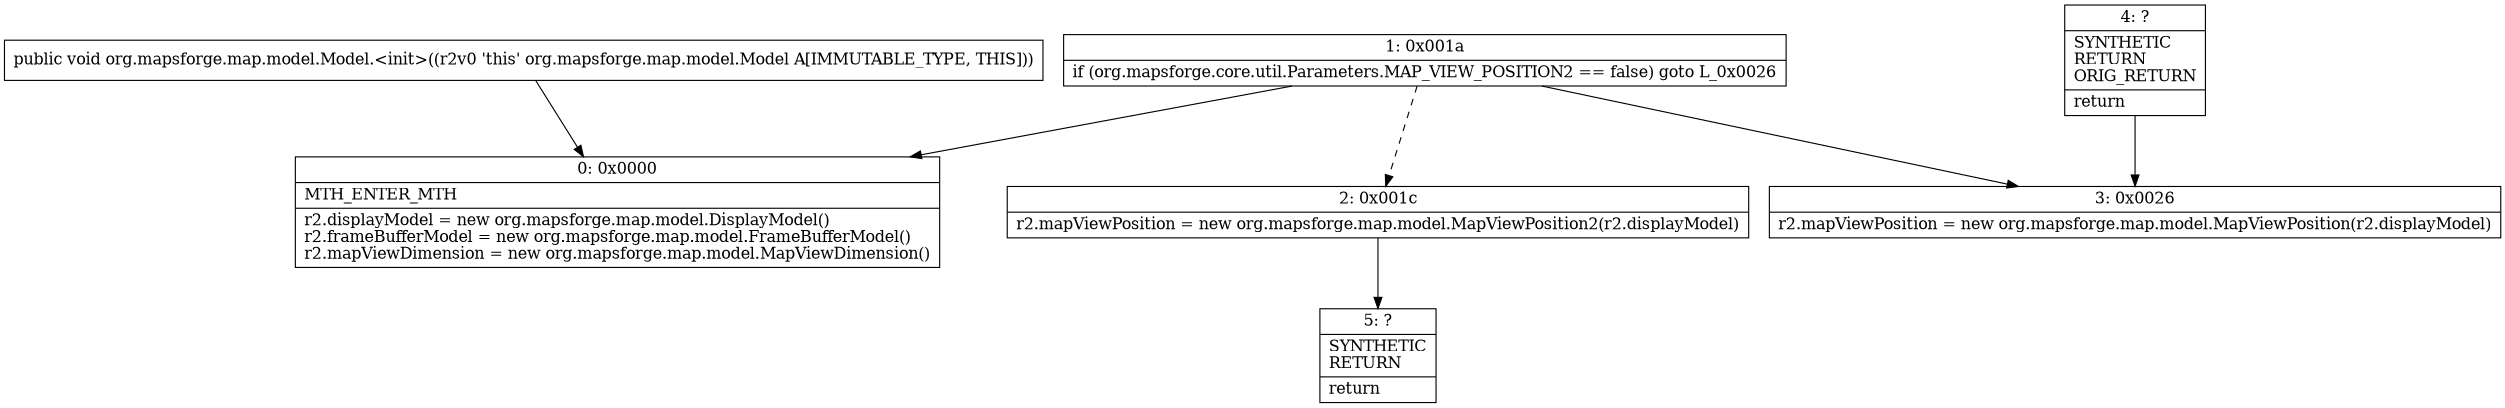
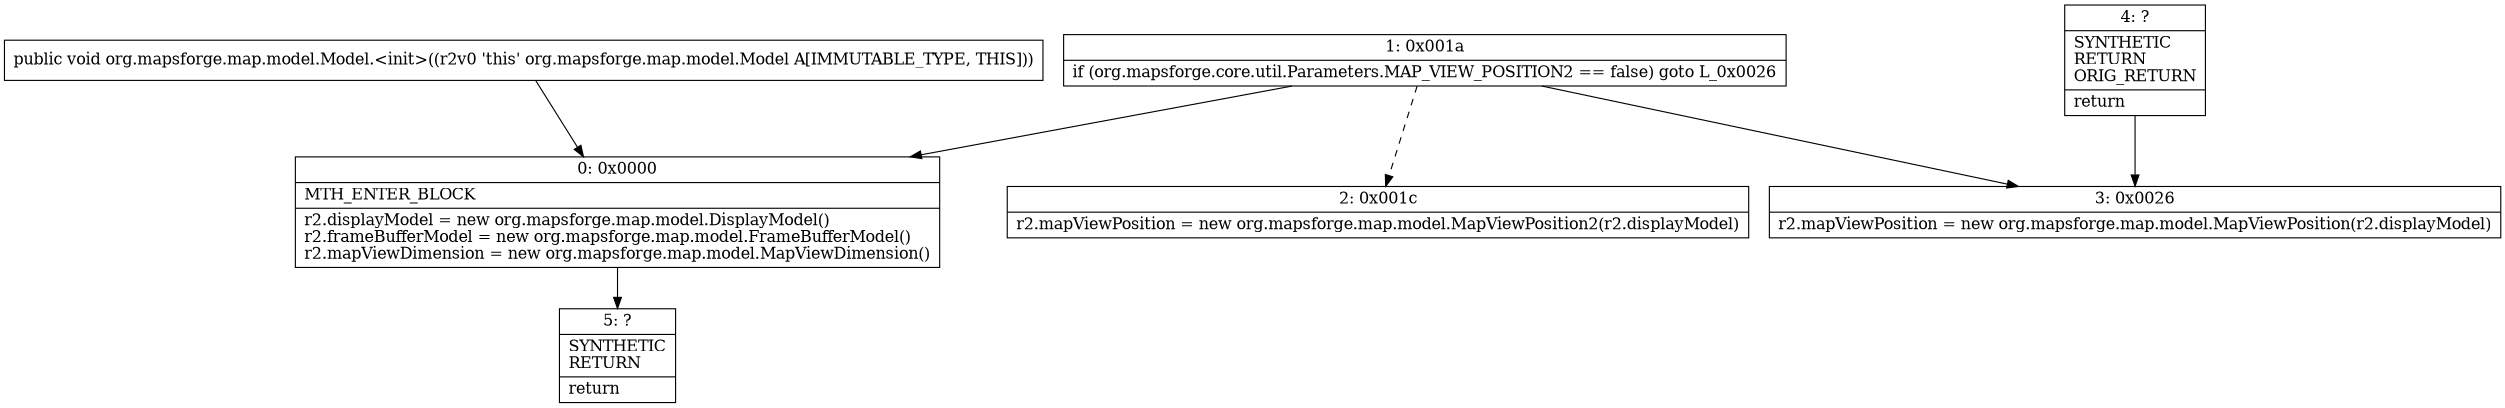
node "0: 0x0000": text "MTH_ENTER_MTH" -> "MTH_ENTER_BLOCK"
edge "2: 0x001c" -> "5: ?": now "0: 0x0000" -> "5: ?"
